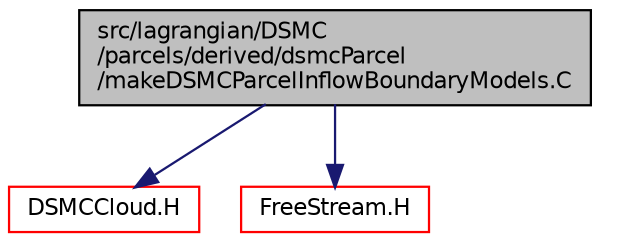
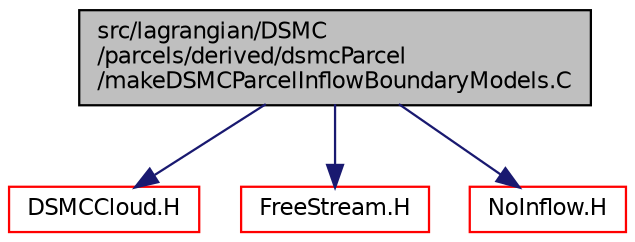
node "NoInflow.H": added
